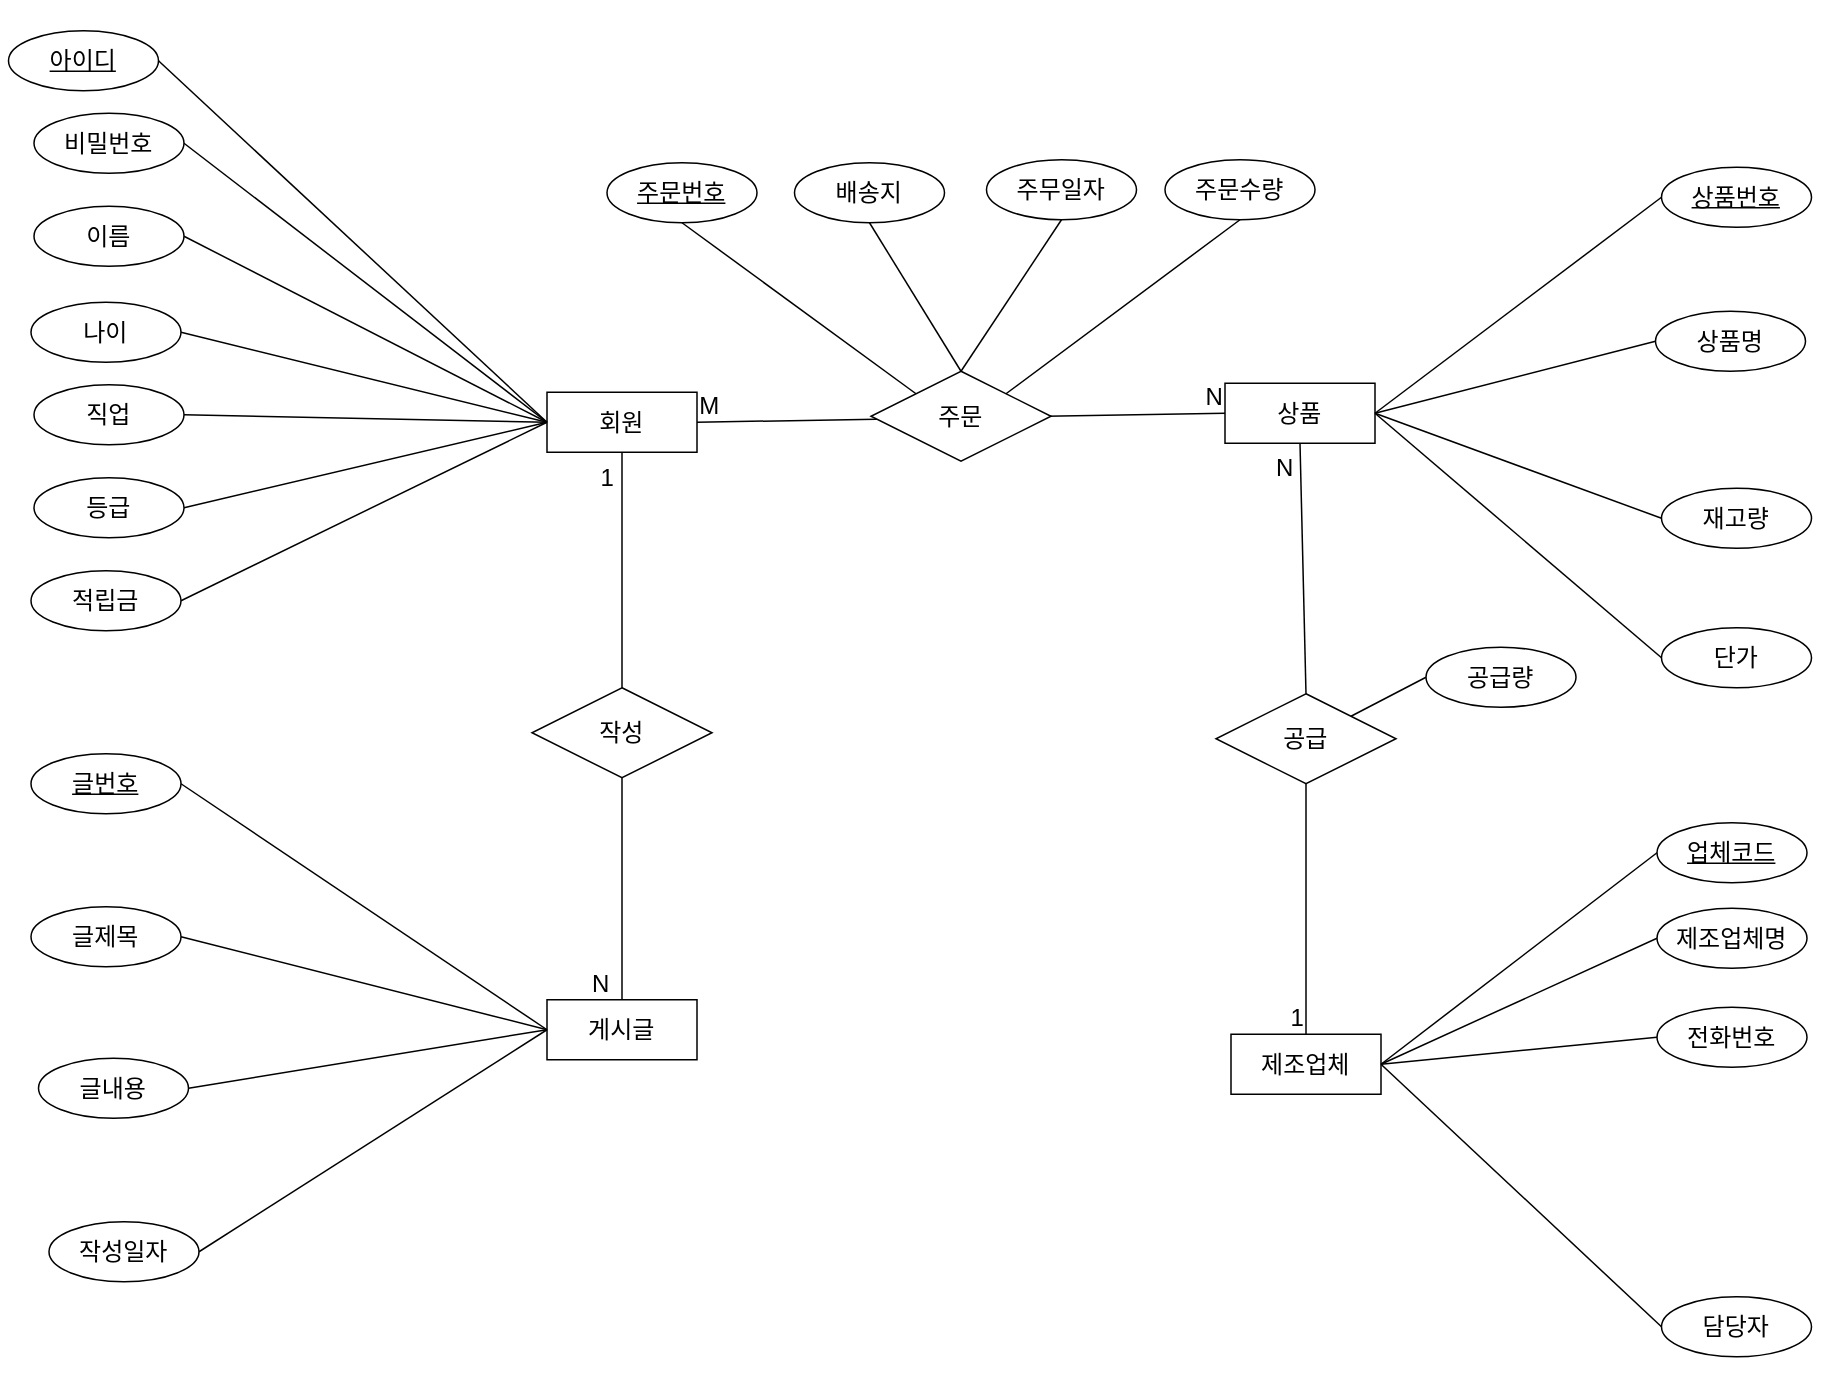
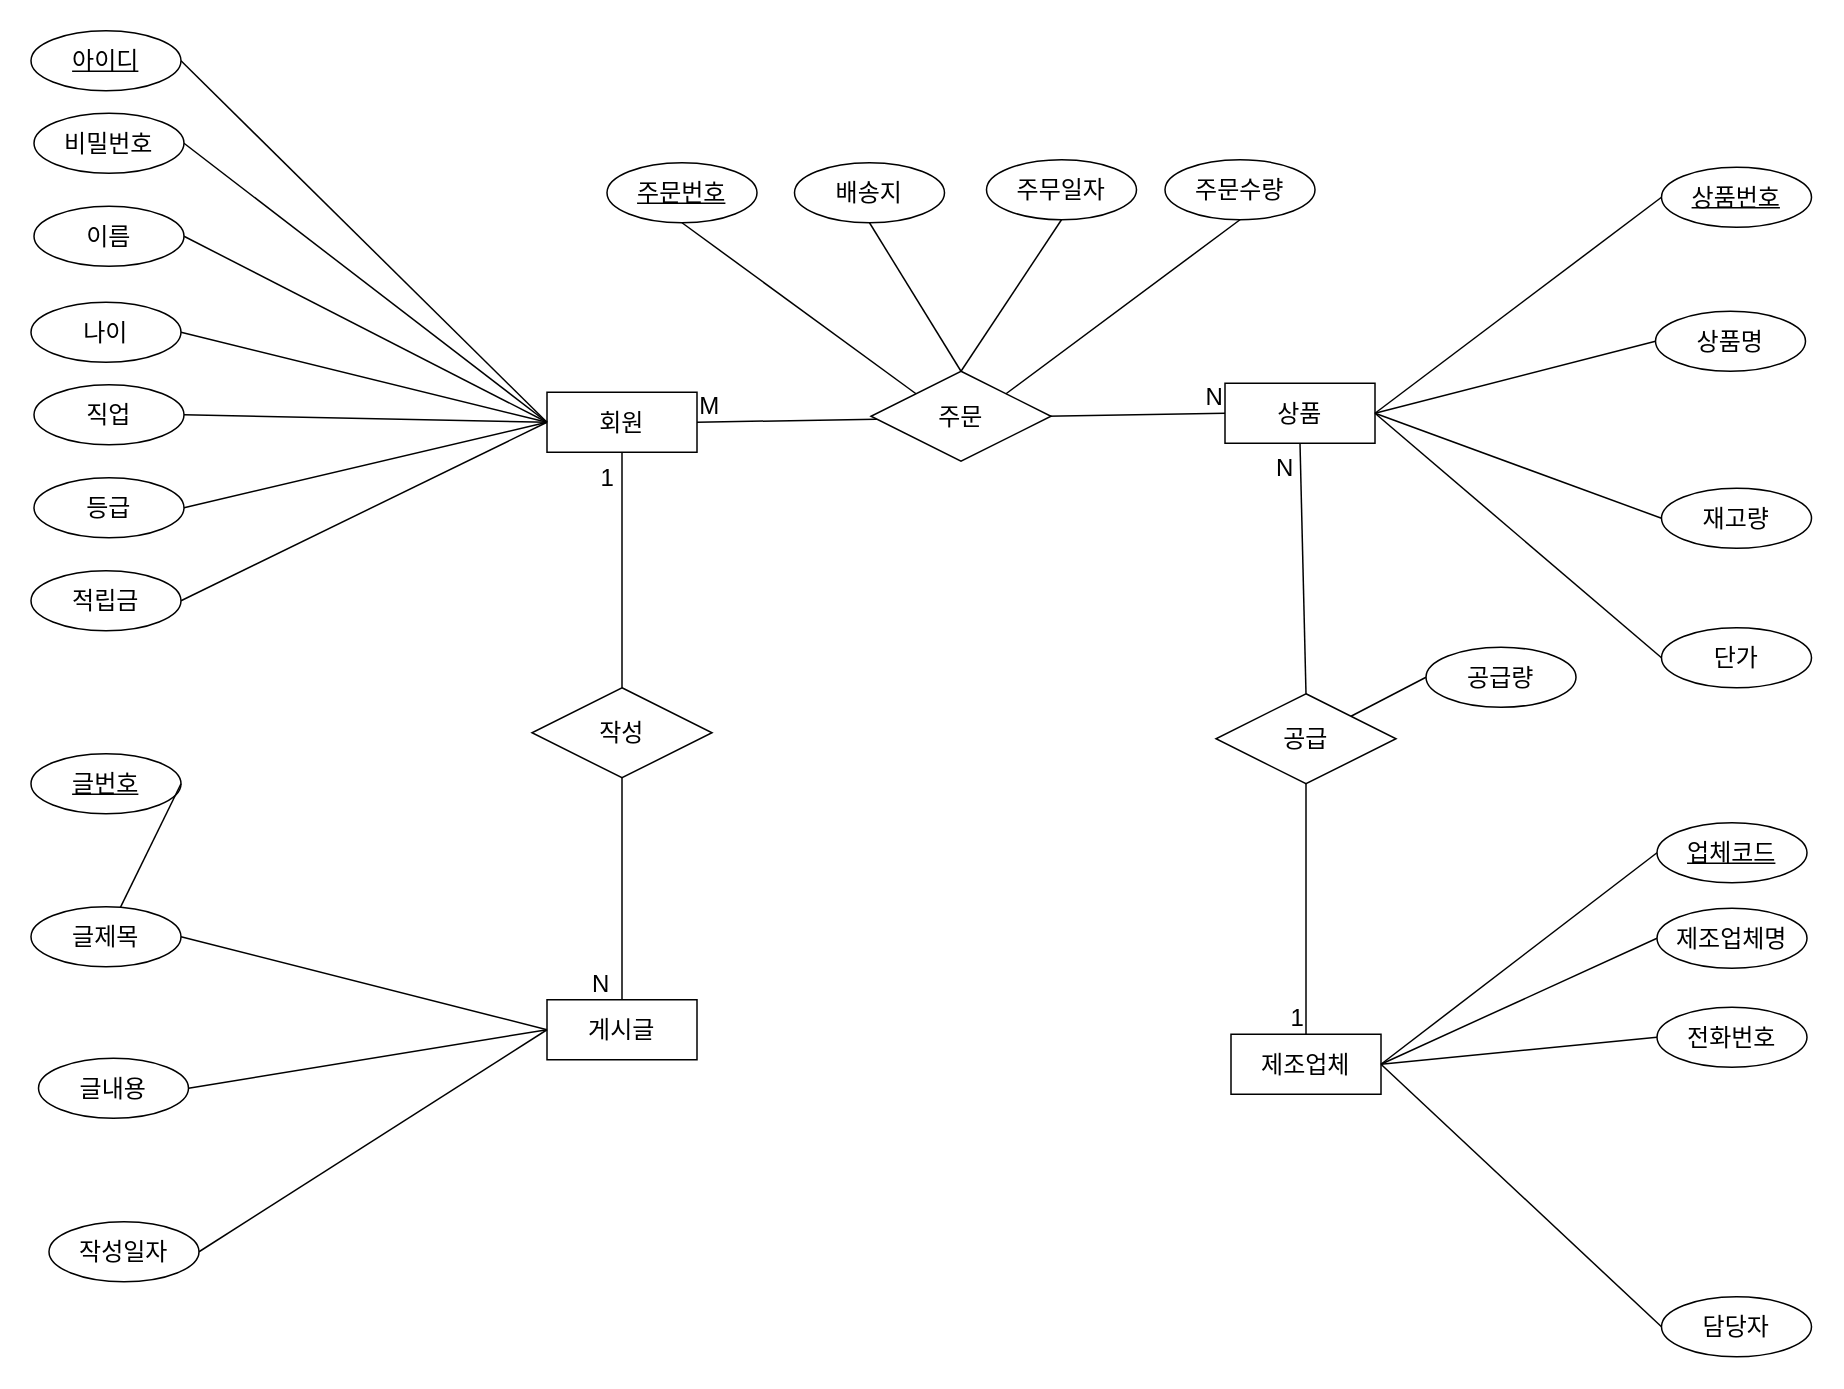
node "아이디": moved (83, 61) -> (106, 61)
edge "글번호" -- "게시글": now "글번호" -- "글제목"
